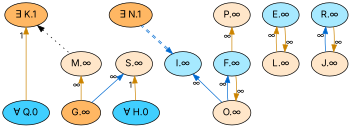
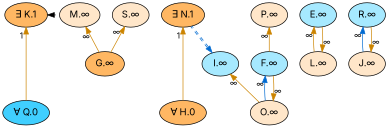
edge "G.∞" -> "S.∞": color #006ad1 -> #cc8400
edge "O.∞" -> "I.∞": color #006ad1 -> #cc8400
edge "∀ H.0" -> "S.∞": now "∀ H.0" -> "∃ N.1"
node "∀ H.0": fillcolor #40cfff -> #ffb763
